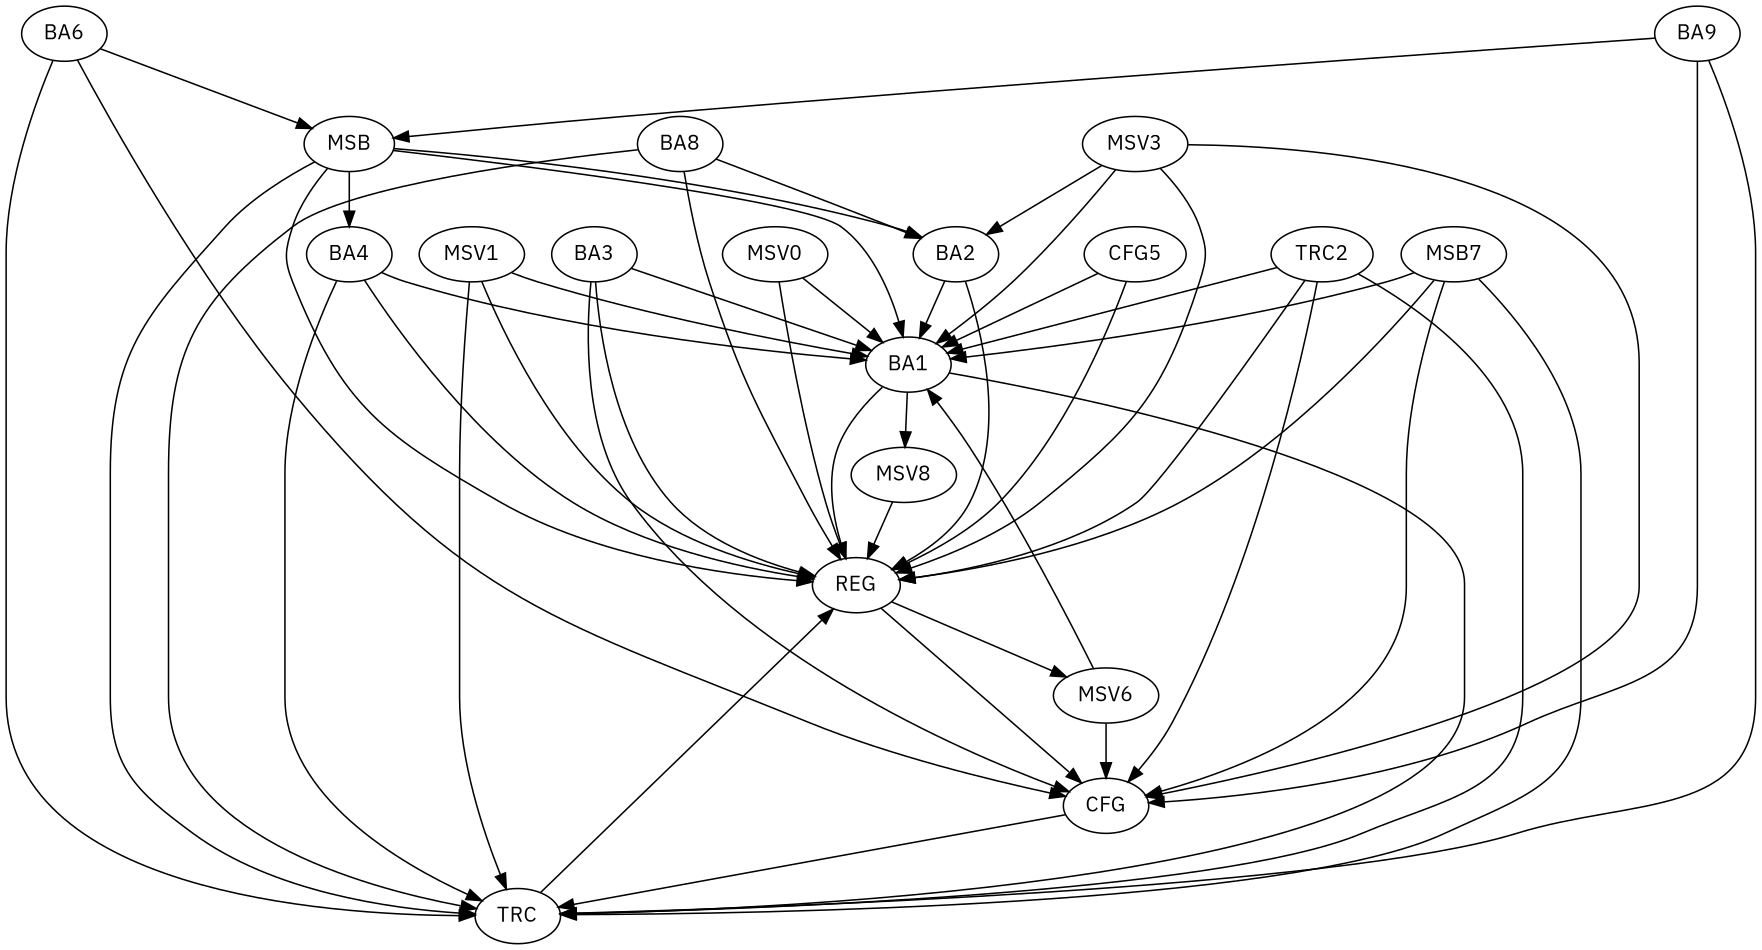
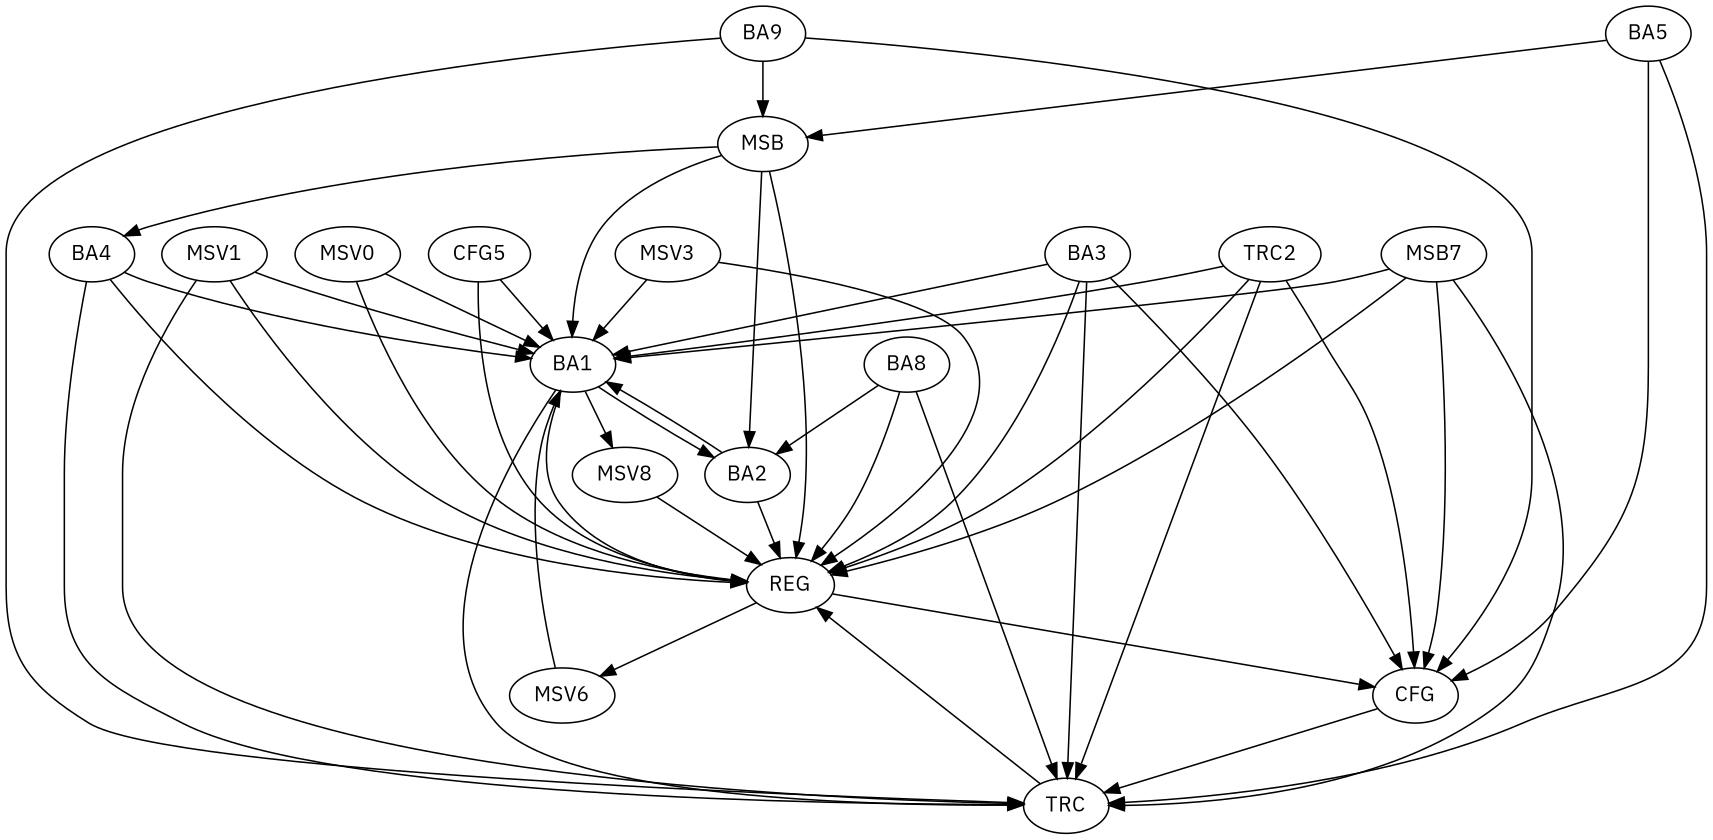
node "BA6": label "BA6" -> "BA5"
edge "MSV3" -> "BA2": now "BA1" -> "BA2"
edge "MSV3" -> "CFG": removed
edge "MSB" -> "TRC": now "BA3" -> "TRC"
edge "MSV6" -> "CFG": removed
